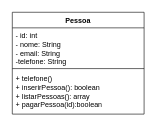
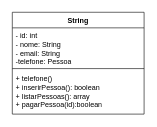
node "Pessoa": label "Pessoa" -> "String"
node "- id: int - nome: String - email: String -telefone: String": label "- id: int - nome: String - email: String -telefone: String" -> "- id: int - nome: String - email: String -telefone: Pessoa"
